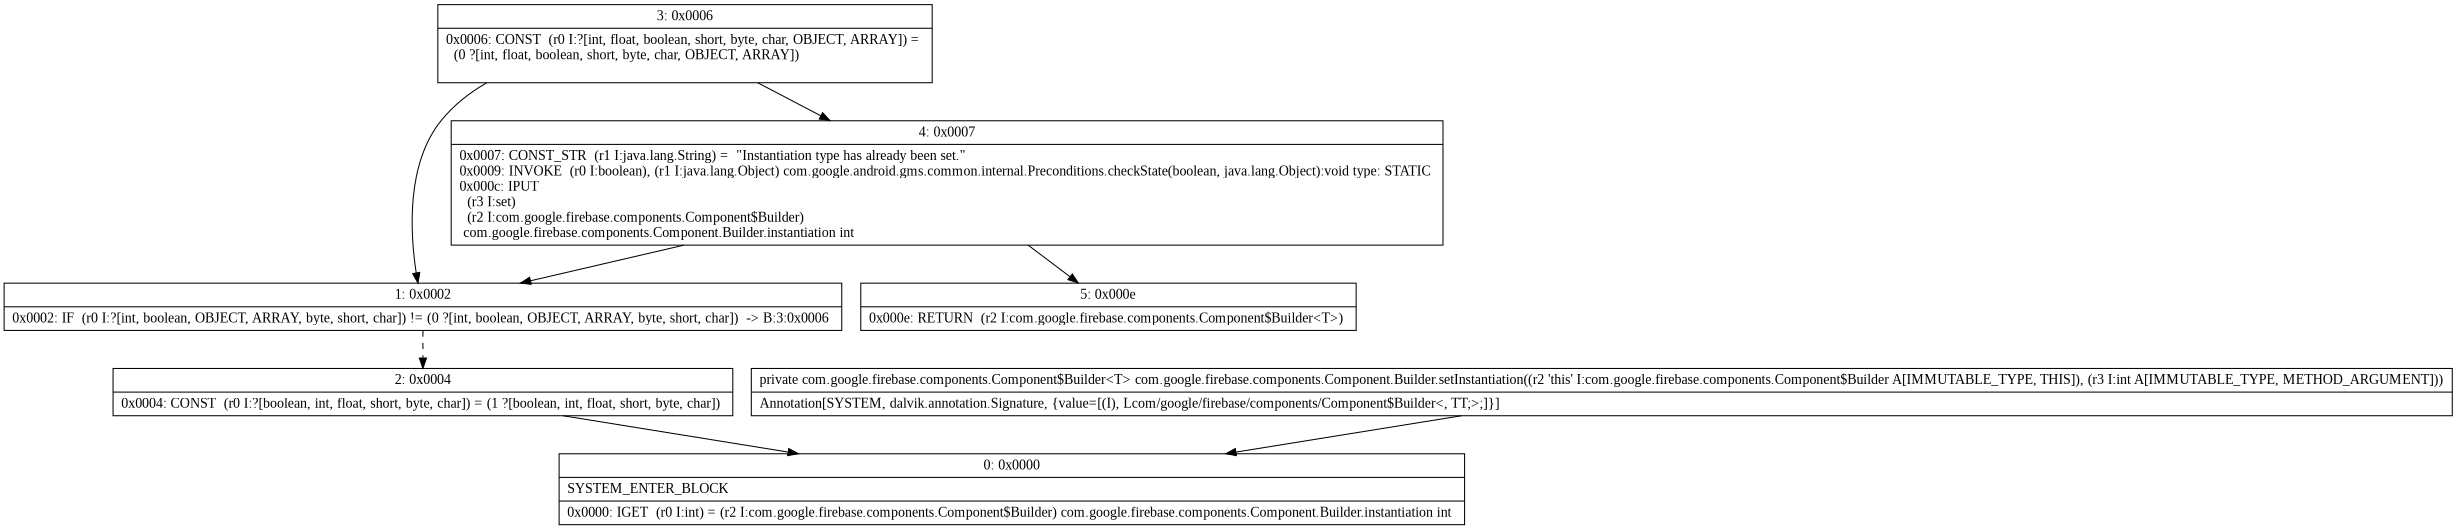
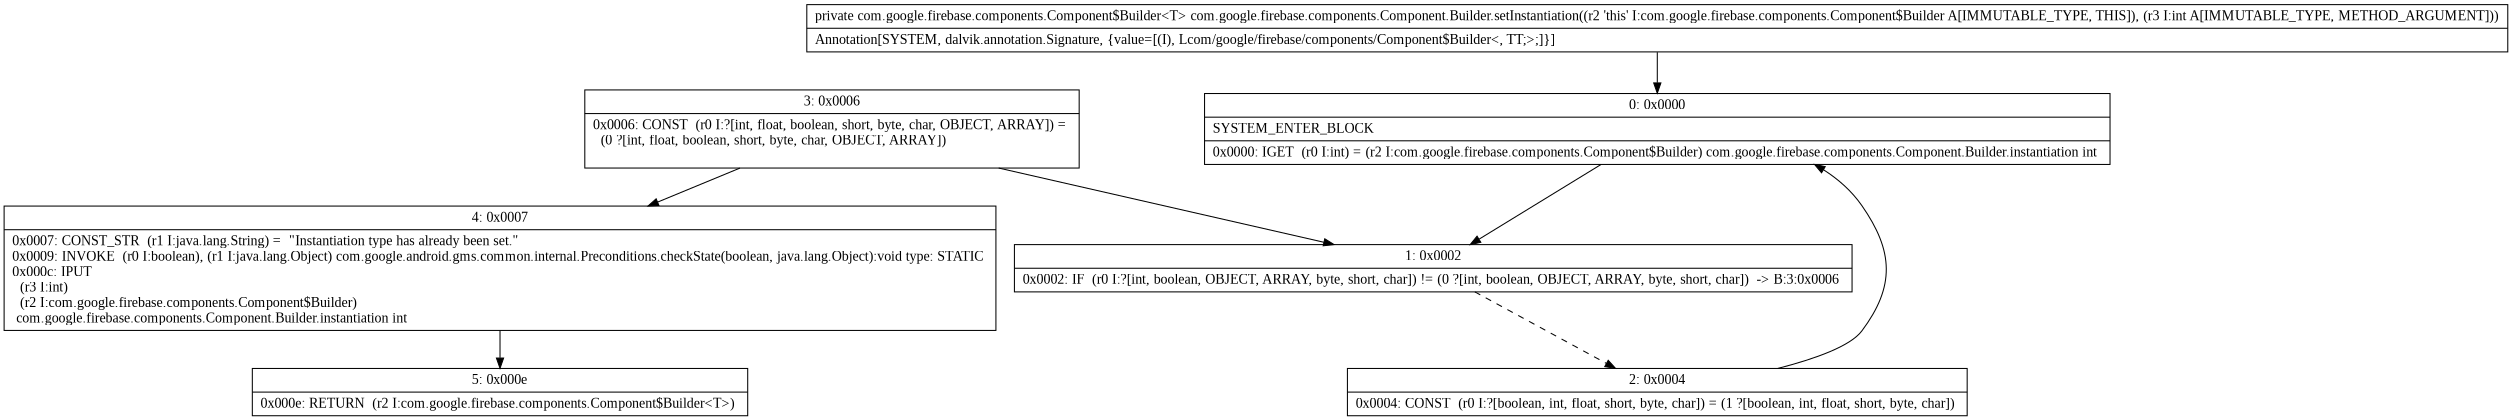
node "4: 0x0007": text "(r3 I:set)" -> "(r3 I:int)"
edge "4: 0x0007" -> "1: 0x0002": now "0: 0x0000" -> "1: 0x0002"
